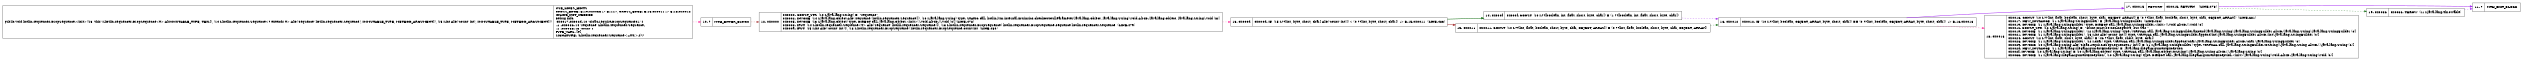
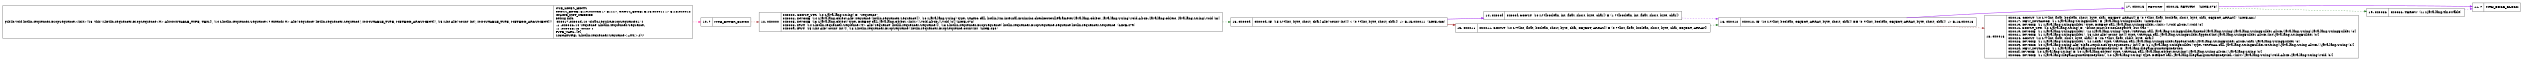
node "11: ?": text "MTH_EXIT_BLOCK" -> "MTH_EDGE_BLOCK"
edge "13: 0x000d" -> "14: 0x000f": color darkgreen -> purple
edge "12: 0x0000" -> "13: 0x000d": color deeppink -> darkgreen
edge "16: 0x0012" -> "18: 0x0016": color deeppink -> brown
